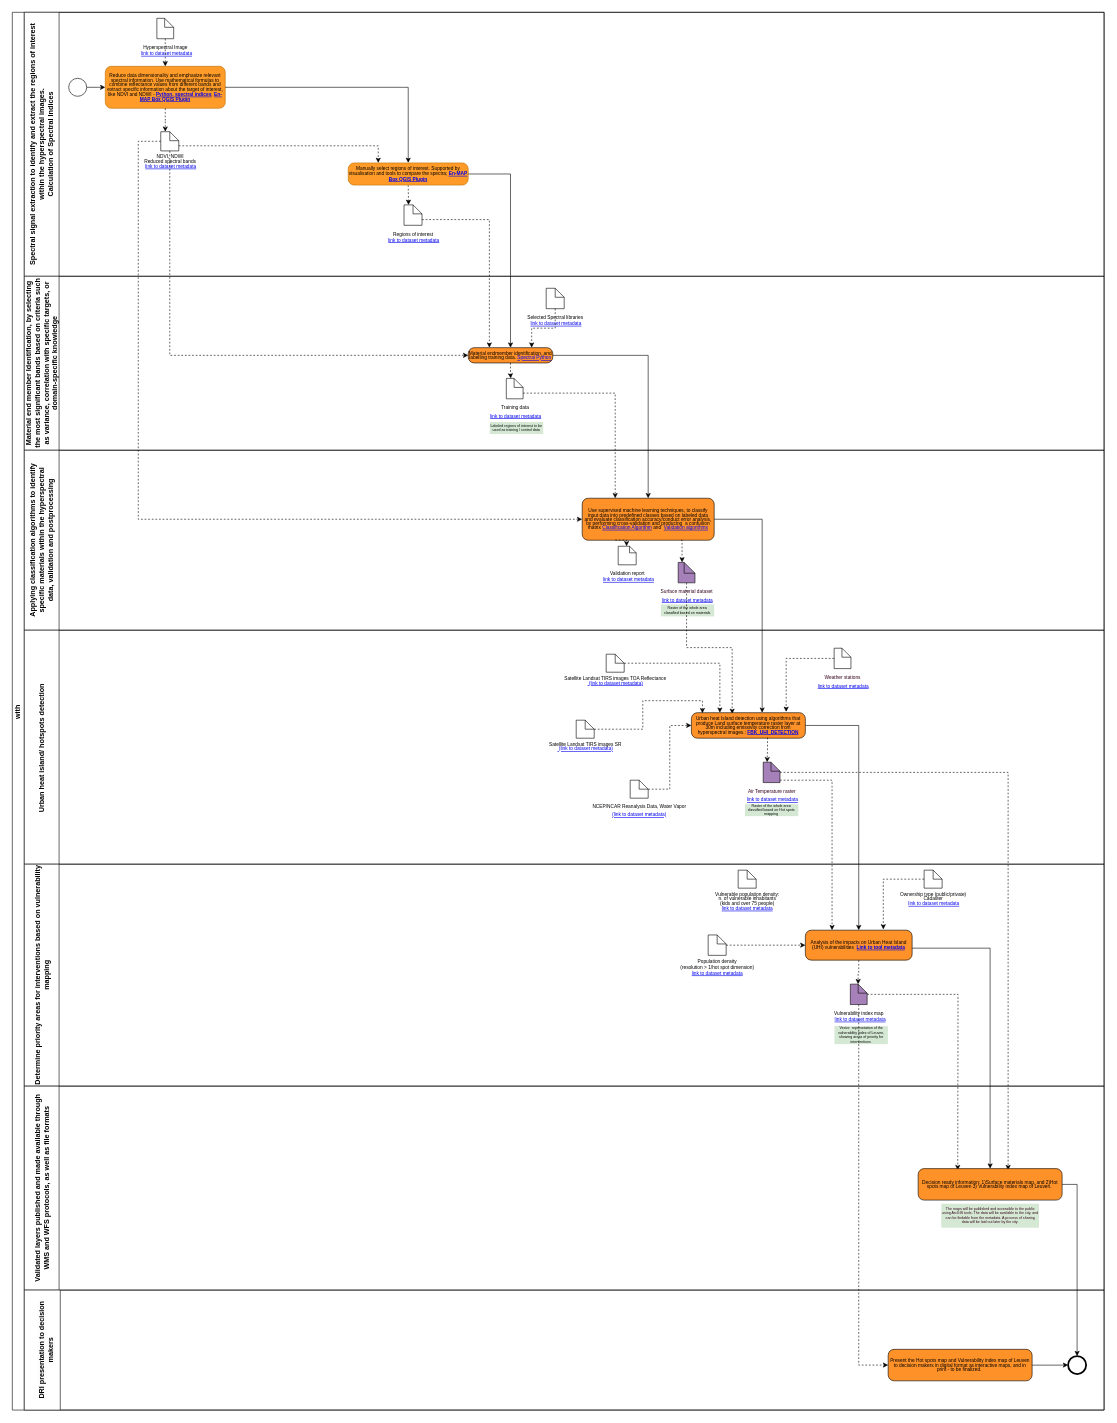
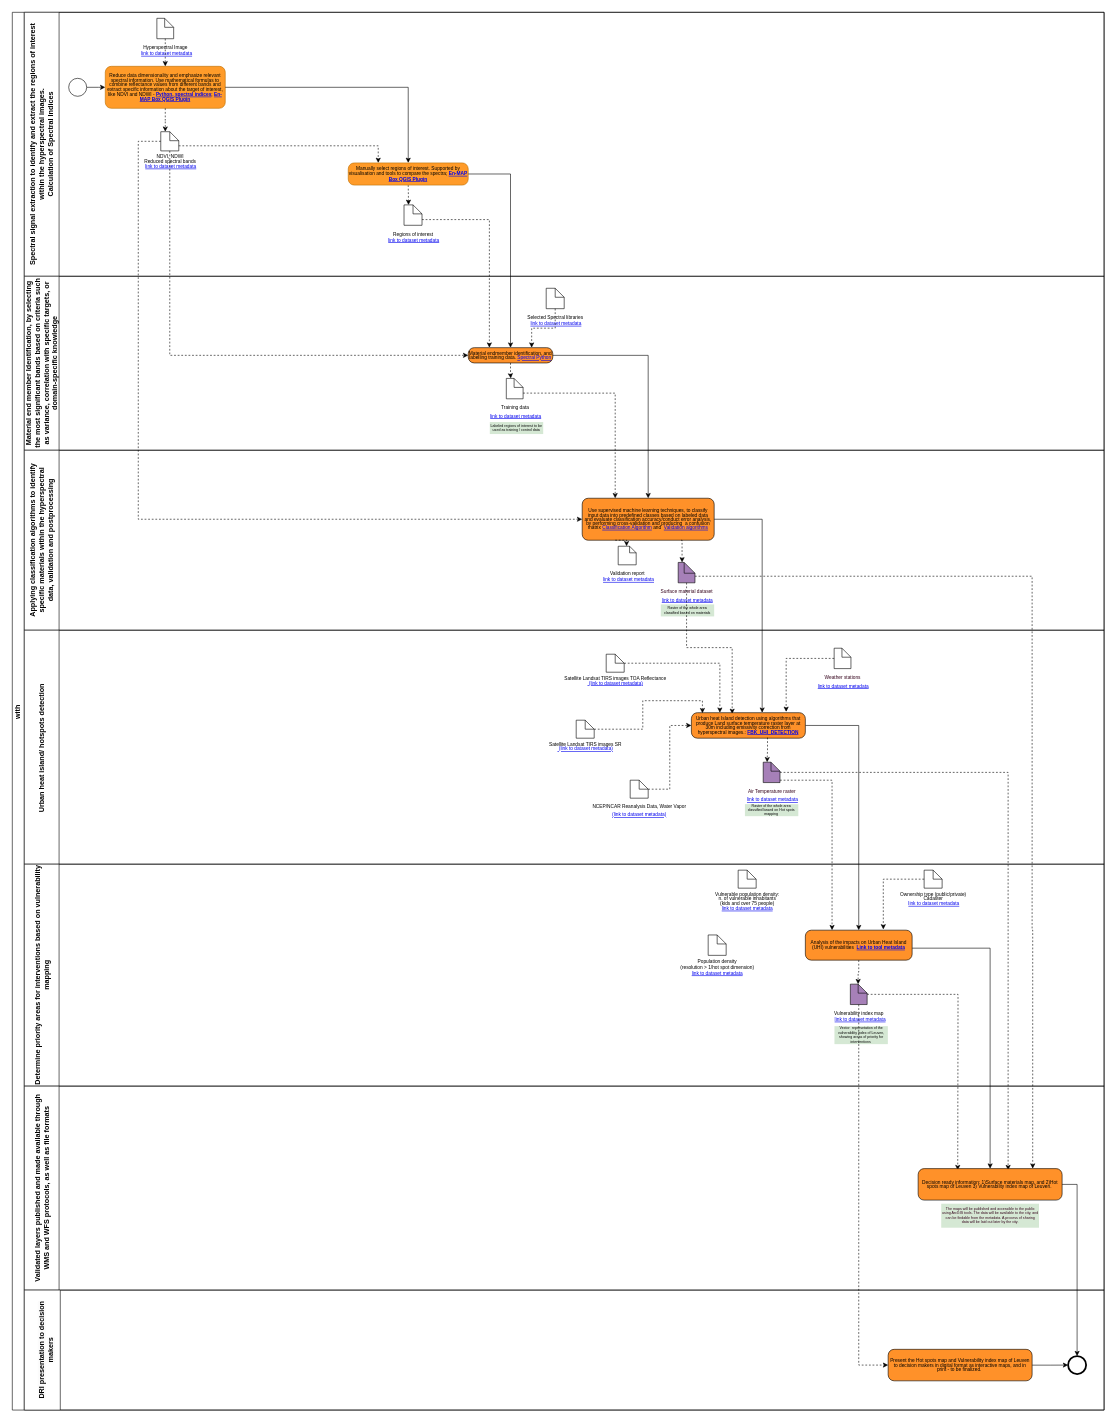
edge "Surface material dataset link to dataset metadata" -> "Decision ready information: 1)Surface materials map, and 2)Hot spots map of Leuven 3) Vulnerability index map of Leuven.": added
edge "Population density (resolution > 1/hot spot dimension) link to dataset metadata" -> "Analysis of the impacts on Urban Heat Island (UHI) vulnerabilities Link to tool metadata": removed
